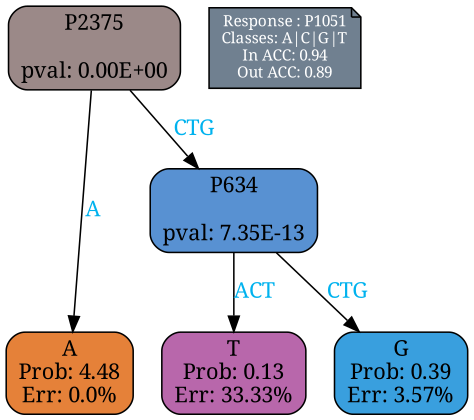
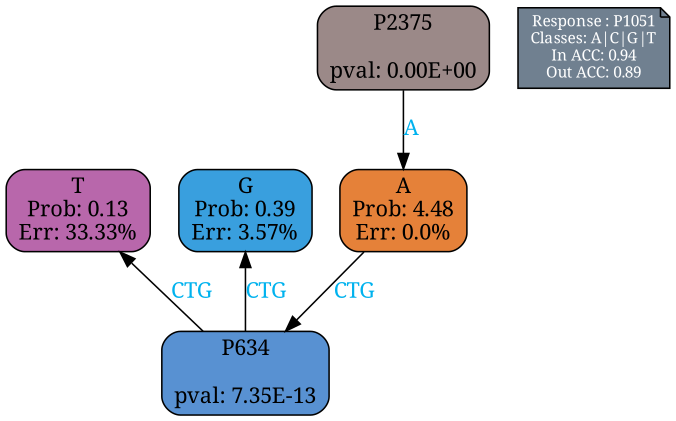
edge "P2375 pval: 0.00E+00" -> "P634 pval: 7.35E-13": now "A Prob: 4.48 Err: 0.0%" -> "P634 pval: 7.35E-13"
edge "P634 pval: 7.35E-13" -> "T Prob: 0.13 Err: 33.33%": label "ACT" -> "CTG"
